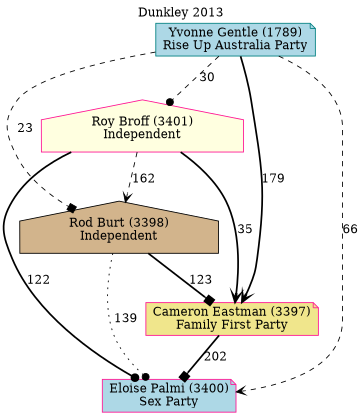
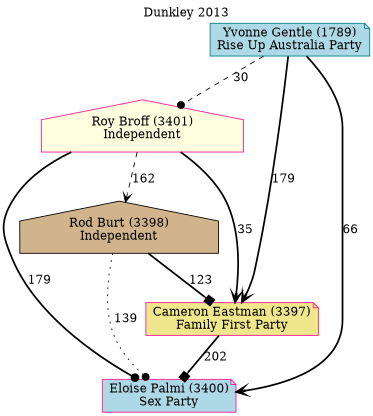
edge "Yvonne Gentle (1789) Rise Up Australia Party" -> "Rod Burt (3398) Independent": removed, label "23"
edge "Yvonne Gentle (1789) Rise Up Australia Party" -> "Eloise Palmi (3400) Sex Party": style dashed -> bold
edge "Roy Broff (3401) Independent" -> "Eloise Palmi (3400) Sex Party": label "122" -> "179"
